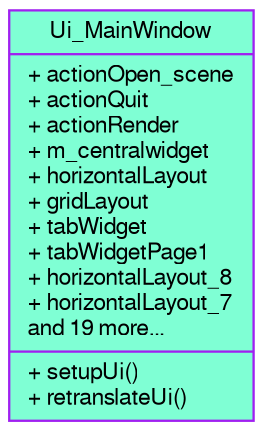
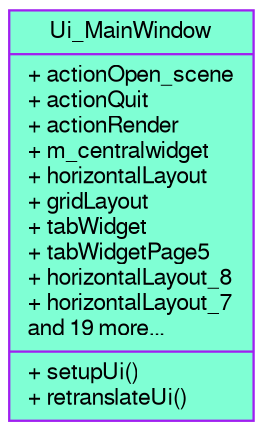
node "Ui_MainWindow": text "+ tabWidgetPage1" -> "+ tabWidgetPage5"
